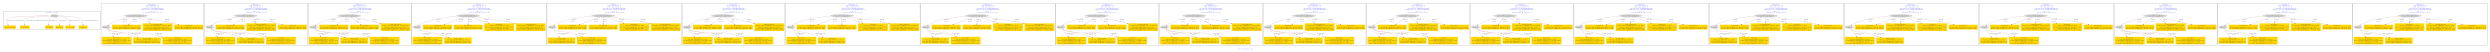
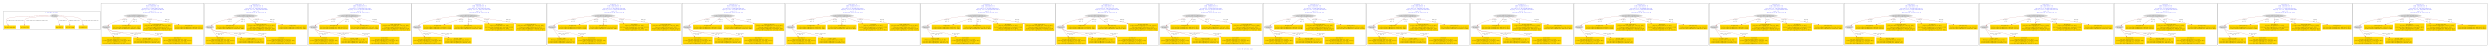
node "birthDate": removed
